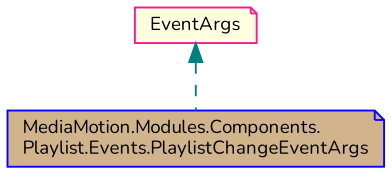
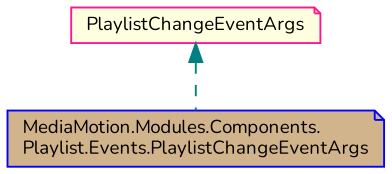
node "EventArgs": label "EventArgs" -> "PlaylistChangeEventArgs"
